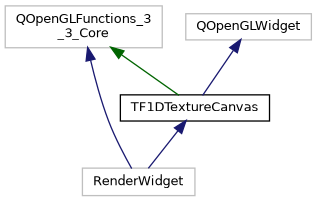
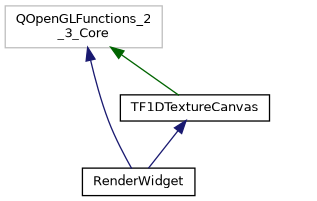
node "QOpenGLFunctions_3 _3_Core": label "QOpenGLFunctions_3 _3_Core" -> "QOpenGLFunctions_2 _3_Core"
node "QOpenGLWidget": removed
node "RenderWidget": color grey75 -> black
